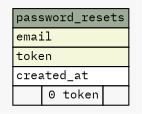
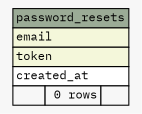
node "password_resets": text "0 token" -> "0 rows"
